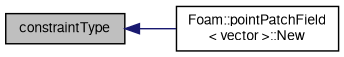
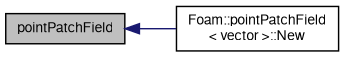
node "constraintType": label "constraintType" -> "pointPatchField"
